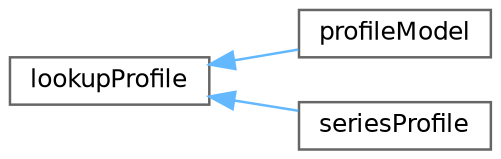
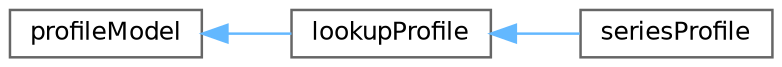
edge "profileModel" -> "lookupProfile": reversed
